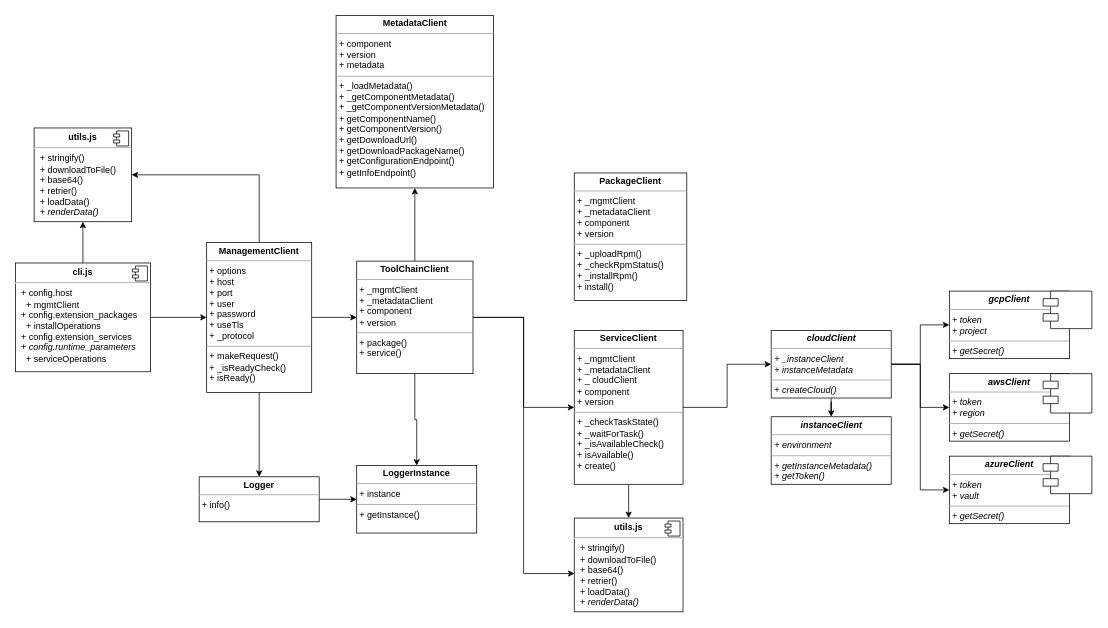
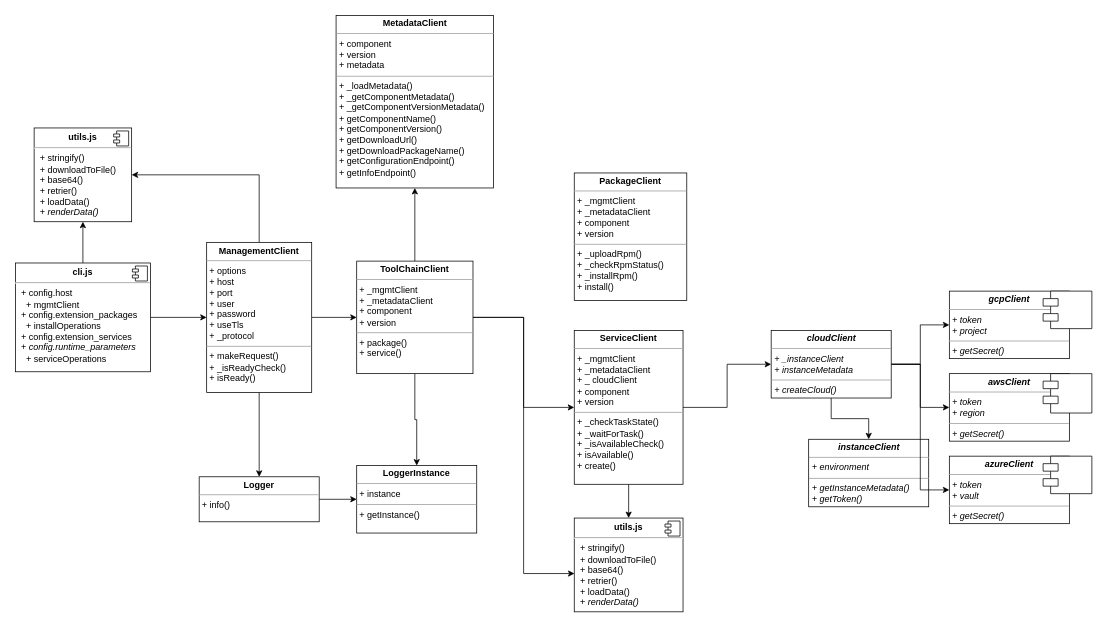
node "instanceClient + environment + getInstanceMetadata() + getToken()": moved (831, 450) -> (869, 473)
